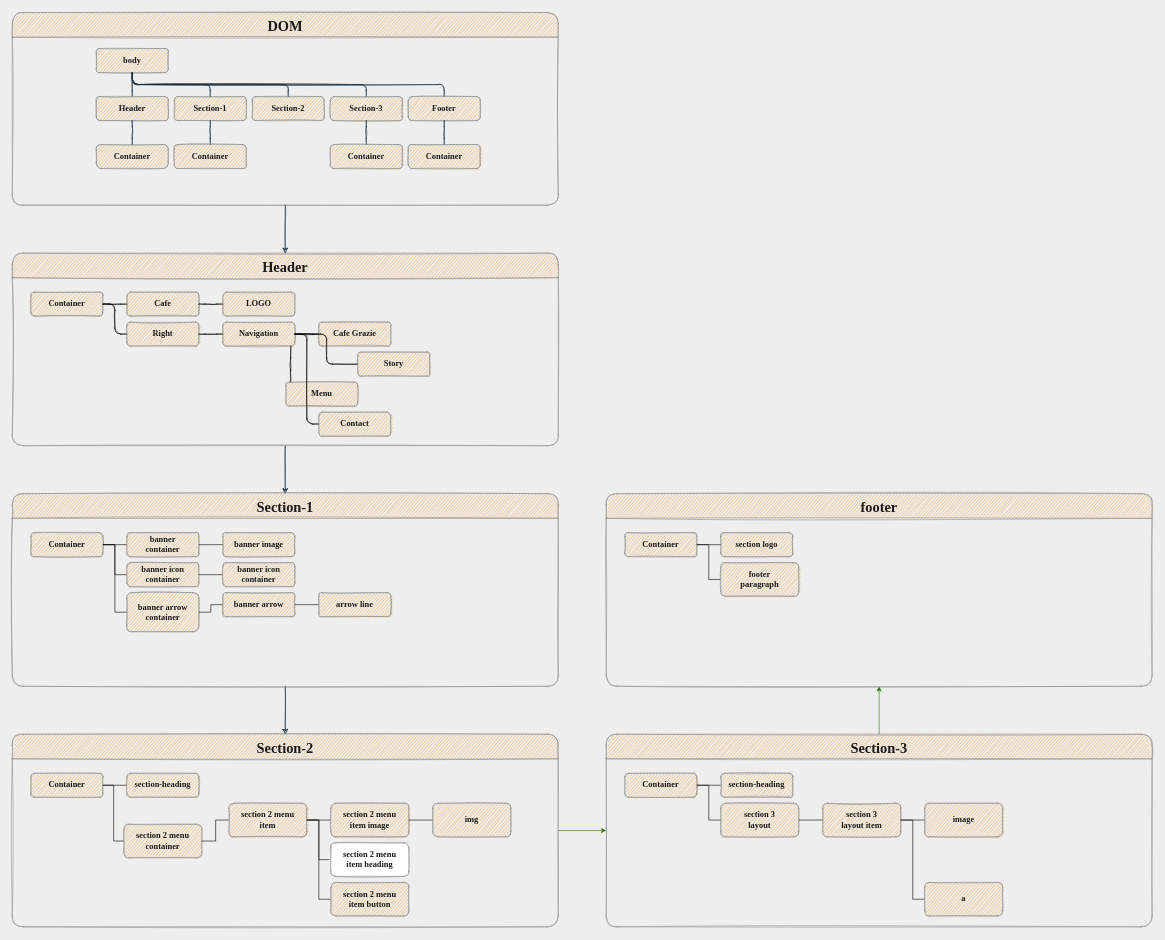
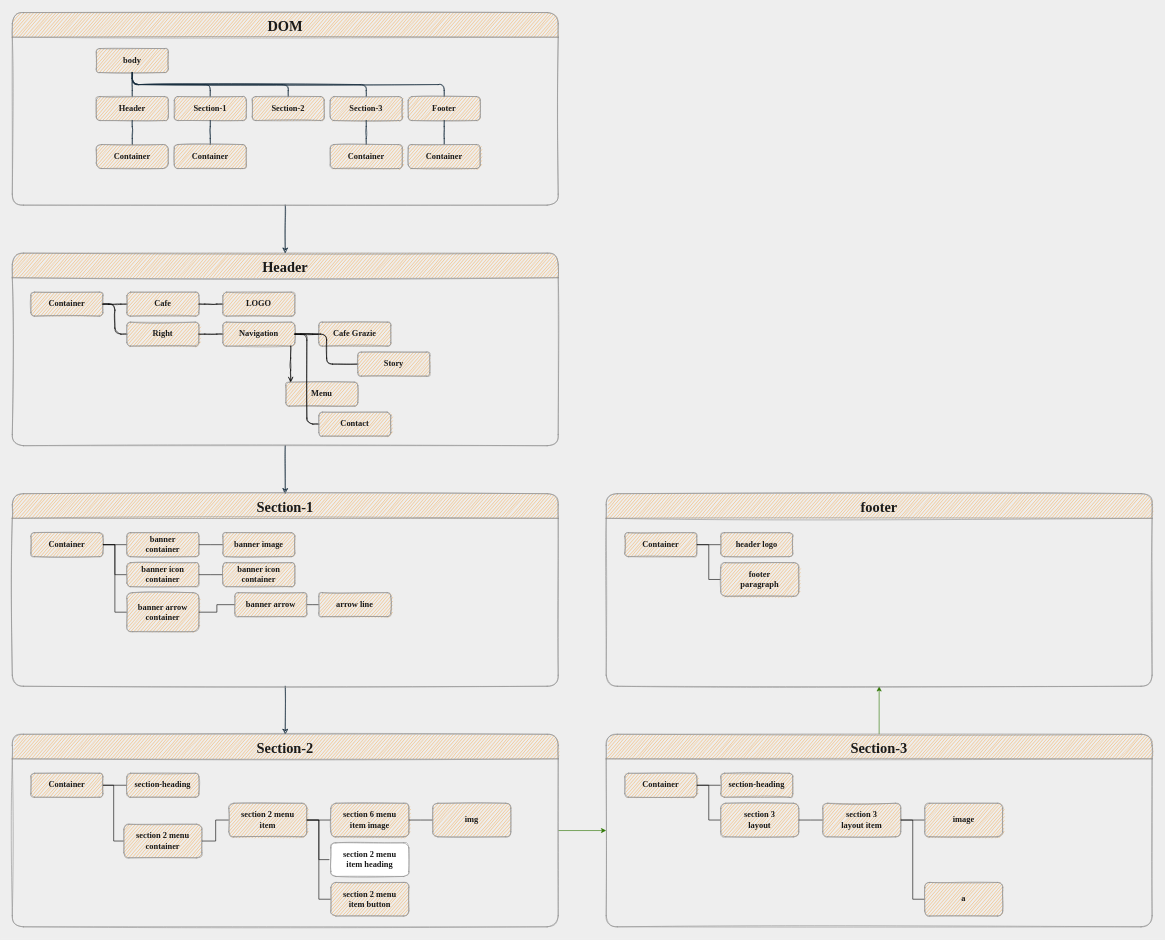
edge "Navigation" -- "Menu": arrowhead none -> open
node "section logo": label "section logo" -> "header logo"
node "banner arrow": moved (259, 605) -> (271, 605)
node "section 2 menu item image": label "section 2 menu item image" -> "section 6 menu item image"
